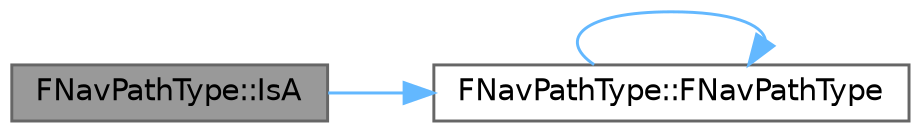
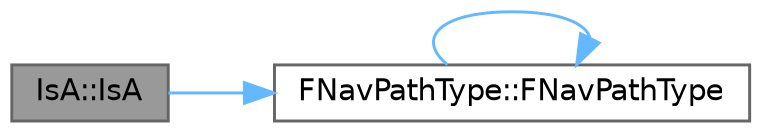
node "FNavPathType::IsA": label "FNavPathType::IsA" -> "IsA::IsA"
